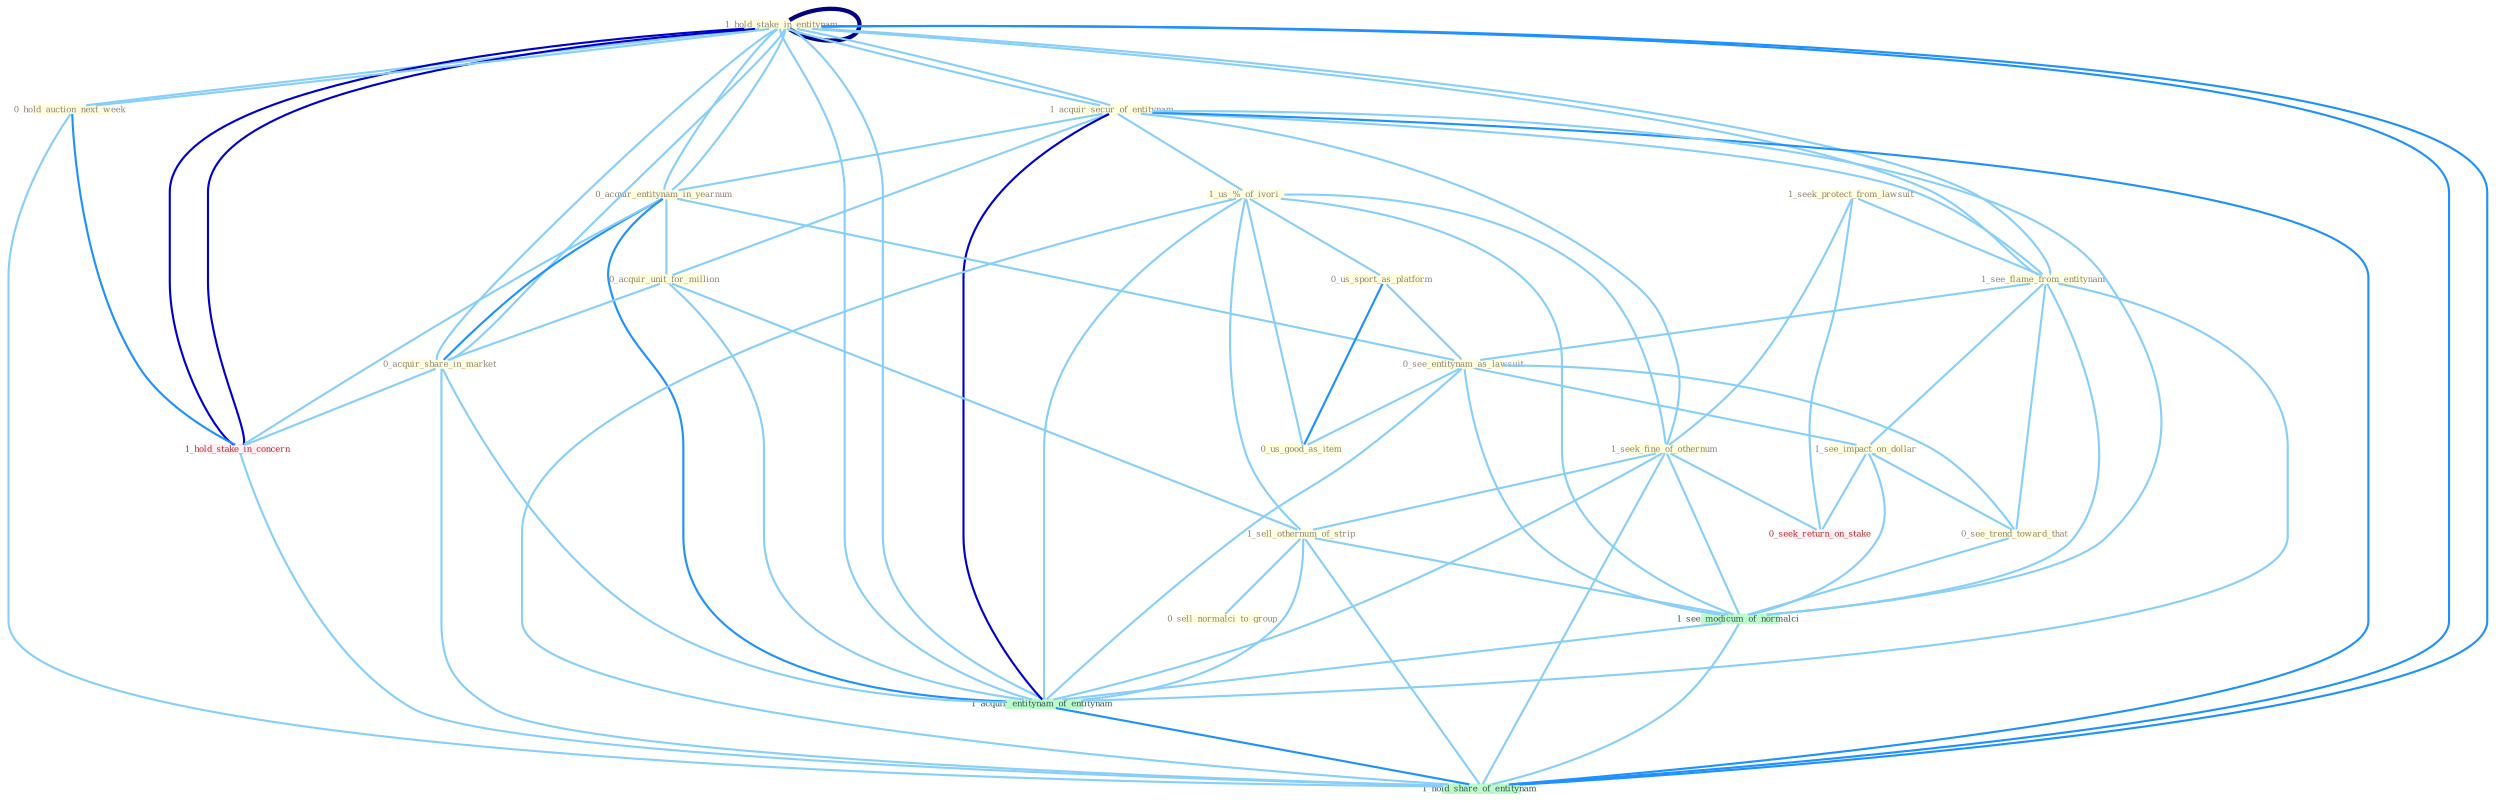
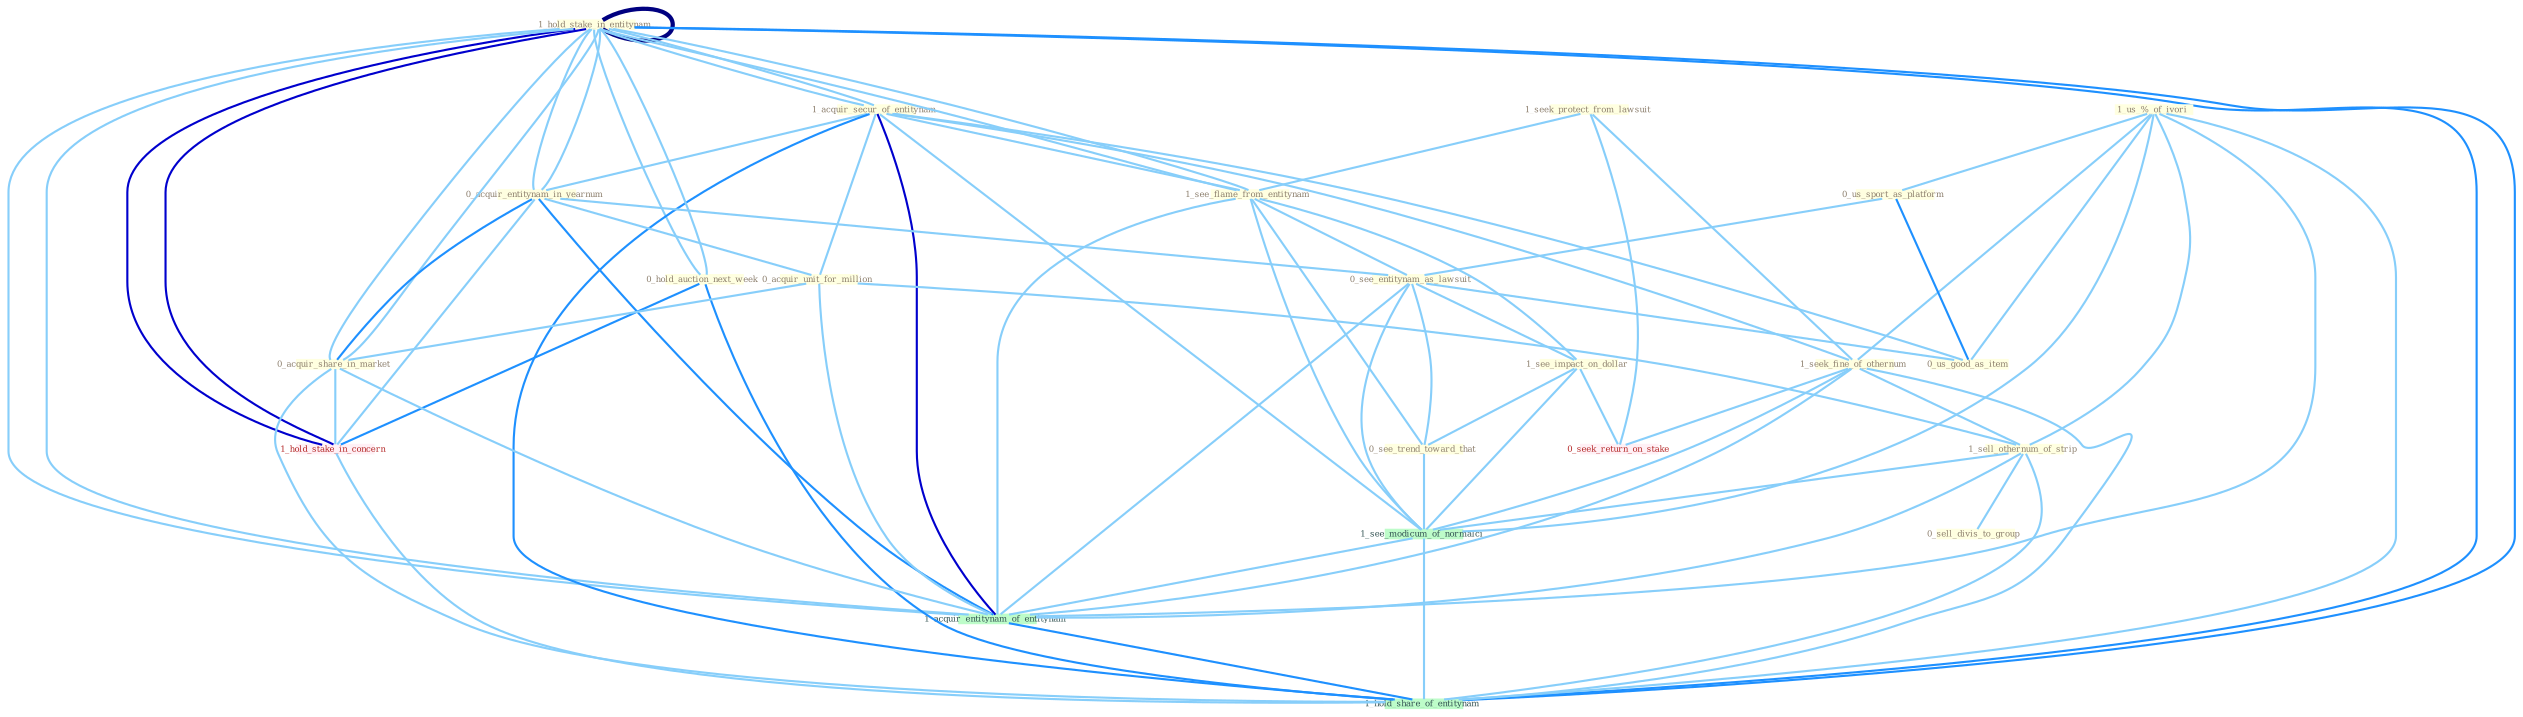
edge "1_acquir_secur_of_entitynam" -- "1_us_%_of_ivori": now "1_acquir_secur_of_entitynam" -- "0_us_good_as_item"
node "0_sell_normalci_to_group": label "0_sell_normalci_to_group" -> "0_sell_divis_to_group"
edge "0_hold_auction_next_week" -- "1_hold_share_of_entitynam": color #87cefa -> #1e90ff
